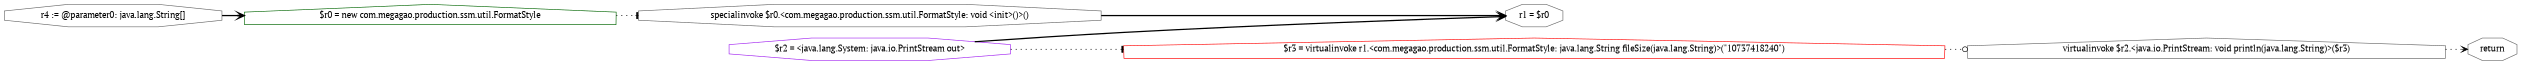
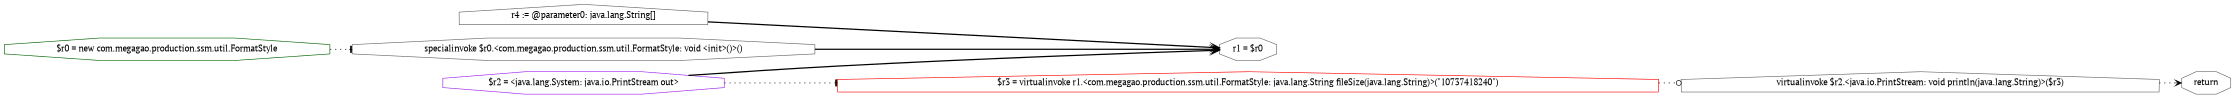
node "r4 := @parameter0: java.lang.String[]": shape octagon -> house
edge "r4 := @parameter0: java.lang.String[]" -> "$r0 = new com.megagao.production.ssm.util.FormatStyle": now "r4 := @parameter0: java.lang.String[]" -> "r1 = $r0"
node "$r0 = new com.megagao.production.ssm.util.FormatStyle": shape house -> octagon
